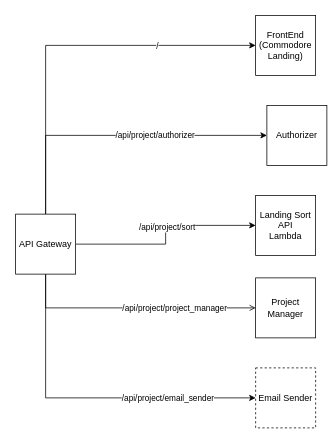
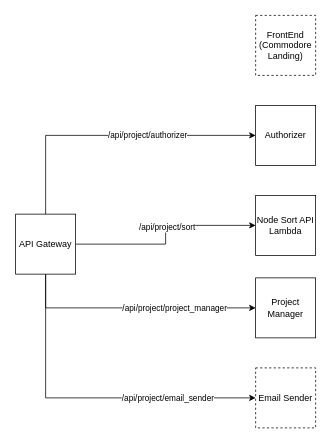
edge "API Gateway" -> "FrontEnd (Commodore Landing)": removed, label "/"
node "FrontEnd (Commodore Landing)": style solid -> dashed
node "Authorizer": moved (297, 135) -> (285, 135)
node "Landing Sort API Lambda": label "Landing Sort API Lambda" -> "Node Sort API Lambda"
edge "API Gateway" -> "Project Manager": arrowhead open -> classic
